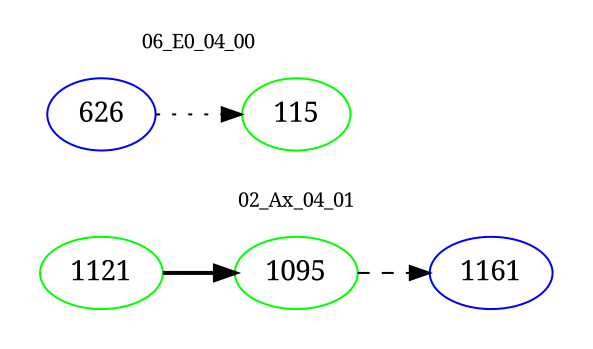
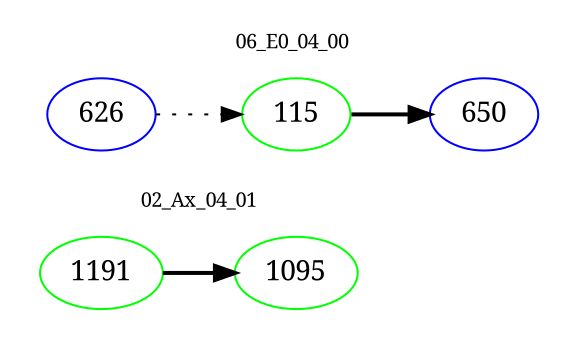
node "650": added
node "1121": label "1121" -> "1191"
node "1161": removed
